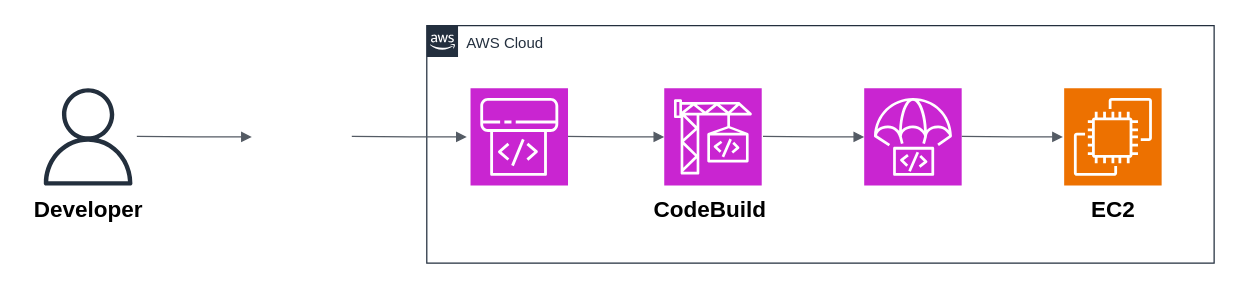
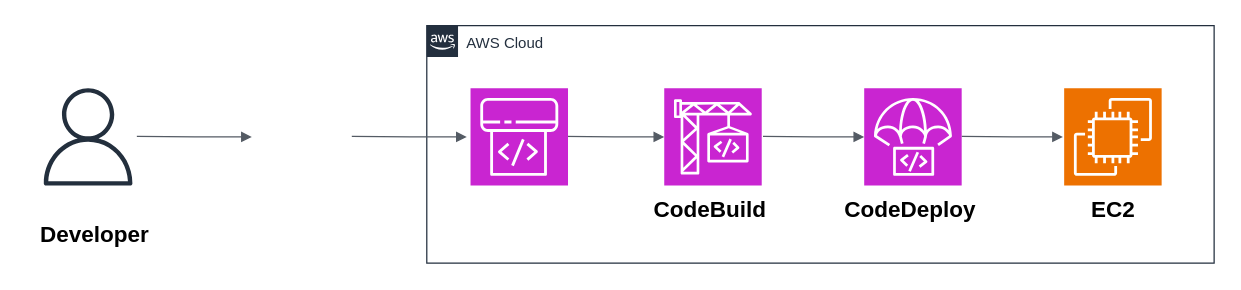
node "Developer": moved (88, 211) -> (94, 236)
node "CodeDeploy": added
